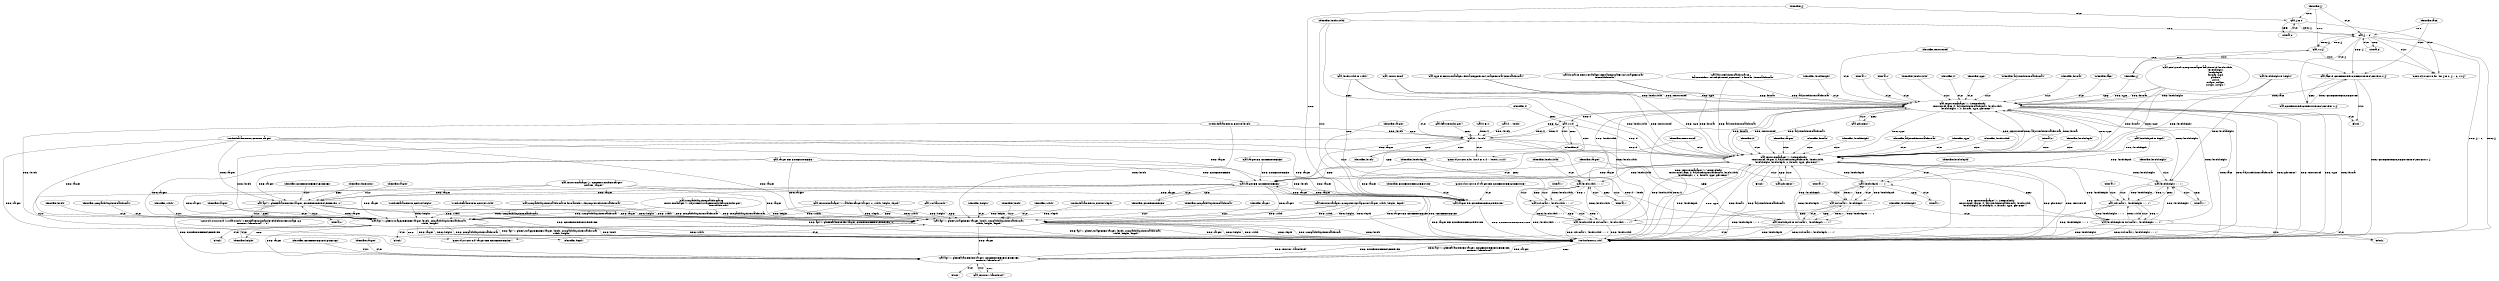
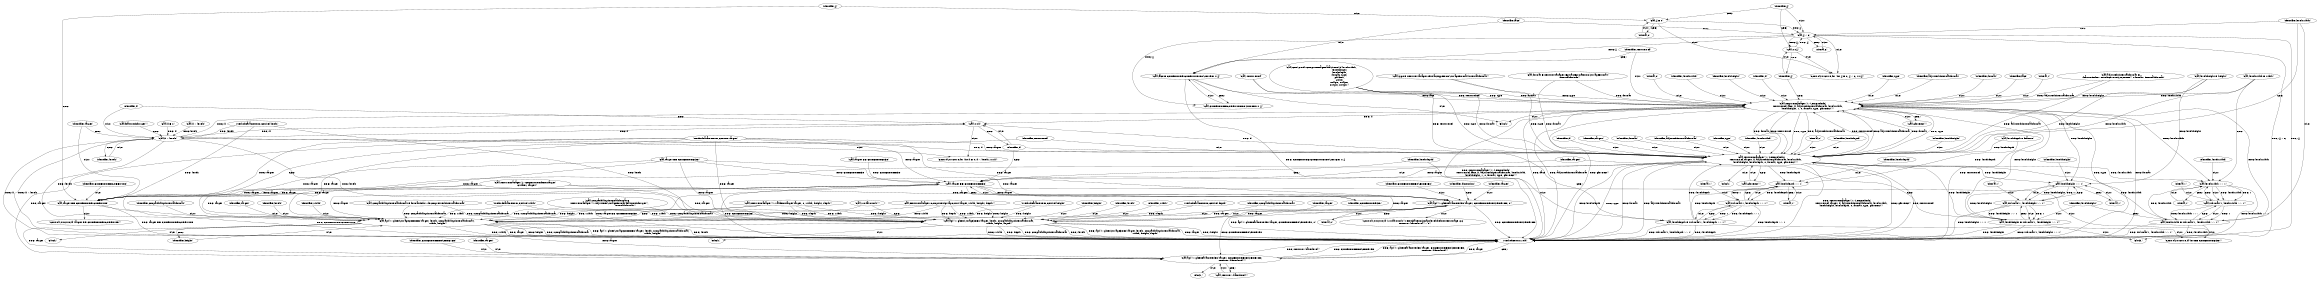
edge "(Call,jj < 6)" -> "(Call,GL_TEXTURE_CUBE_MAP_POSITIVE_X + jj)": label "AST: jj" -> "DDG: jj"
edge "(Call,GL_TEXTURE_CUBE_MAP_POSITIVE_X + jj)" -> "(Call,face = GL_TEXTURE_CUBE_MAP_POSITIVE_X + jj)": label "DDG: GL_TEXTURE_CUBE_MAP" -> "AST: "
node "(Call,level_depth = depth)": label "(Call,level_depth = depth)" -> "(Call,level_depth = feature)"
edge "(ControlStructure,if (target == GL_TEXTURE_CUBE_MAP))" -> "(Call,target == GL_TEXTURE_CUBE_MAP)": reversed
edge "(Call,level_height = std::max(1, level_height >> 1))" -> "(Call,std::max(1, level_height >> 1))": label "DDG: width" -> "CFG: "
edge "(Call,std::max(1, level_width >> 1))" -> "(MethodReturn,void)": now "(Call,level_width >> 1)" -> "(MethodReturn,void)"
node "(ControlStructure,if (target == GL_TEXTURE_3D))": label "(ControlStructure,if (target == GL_TEXTURE_3D))" -> "(ControlStructure,if (int == GL_TEXTURE_3D))"
node "(Identifier,depth)": removed
